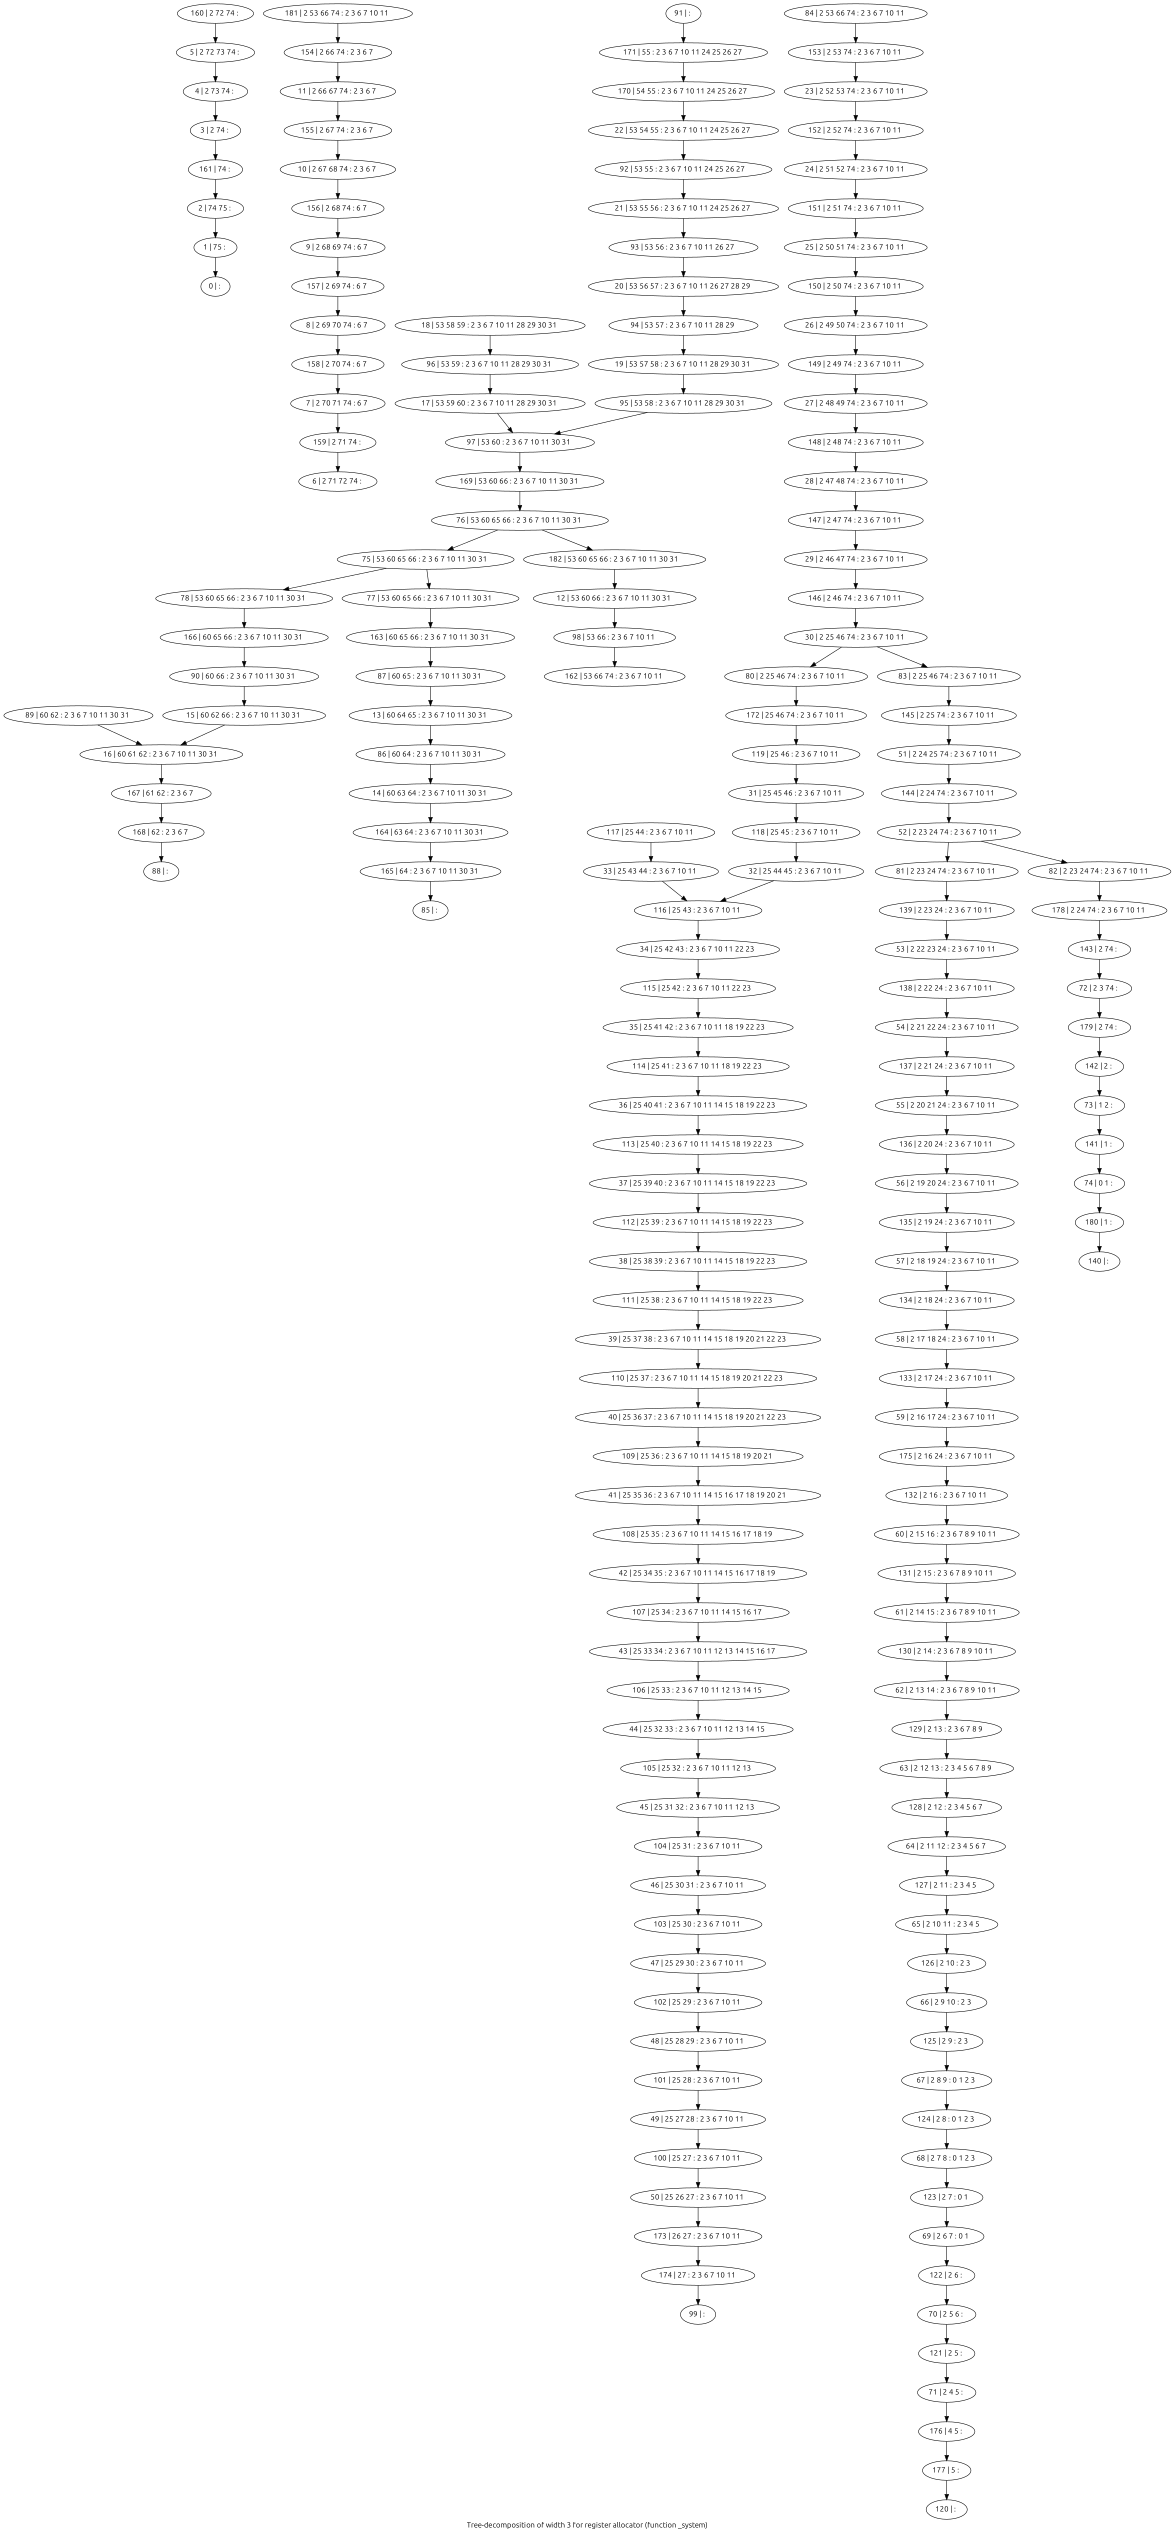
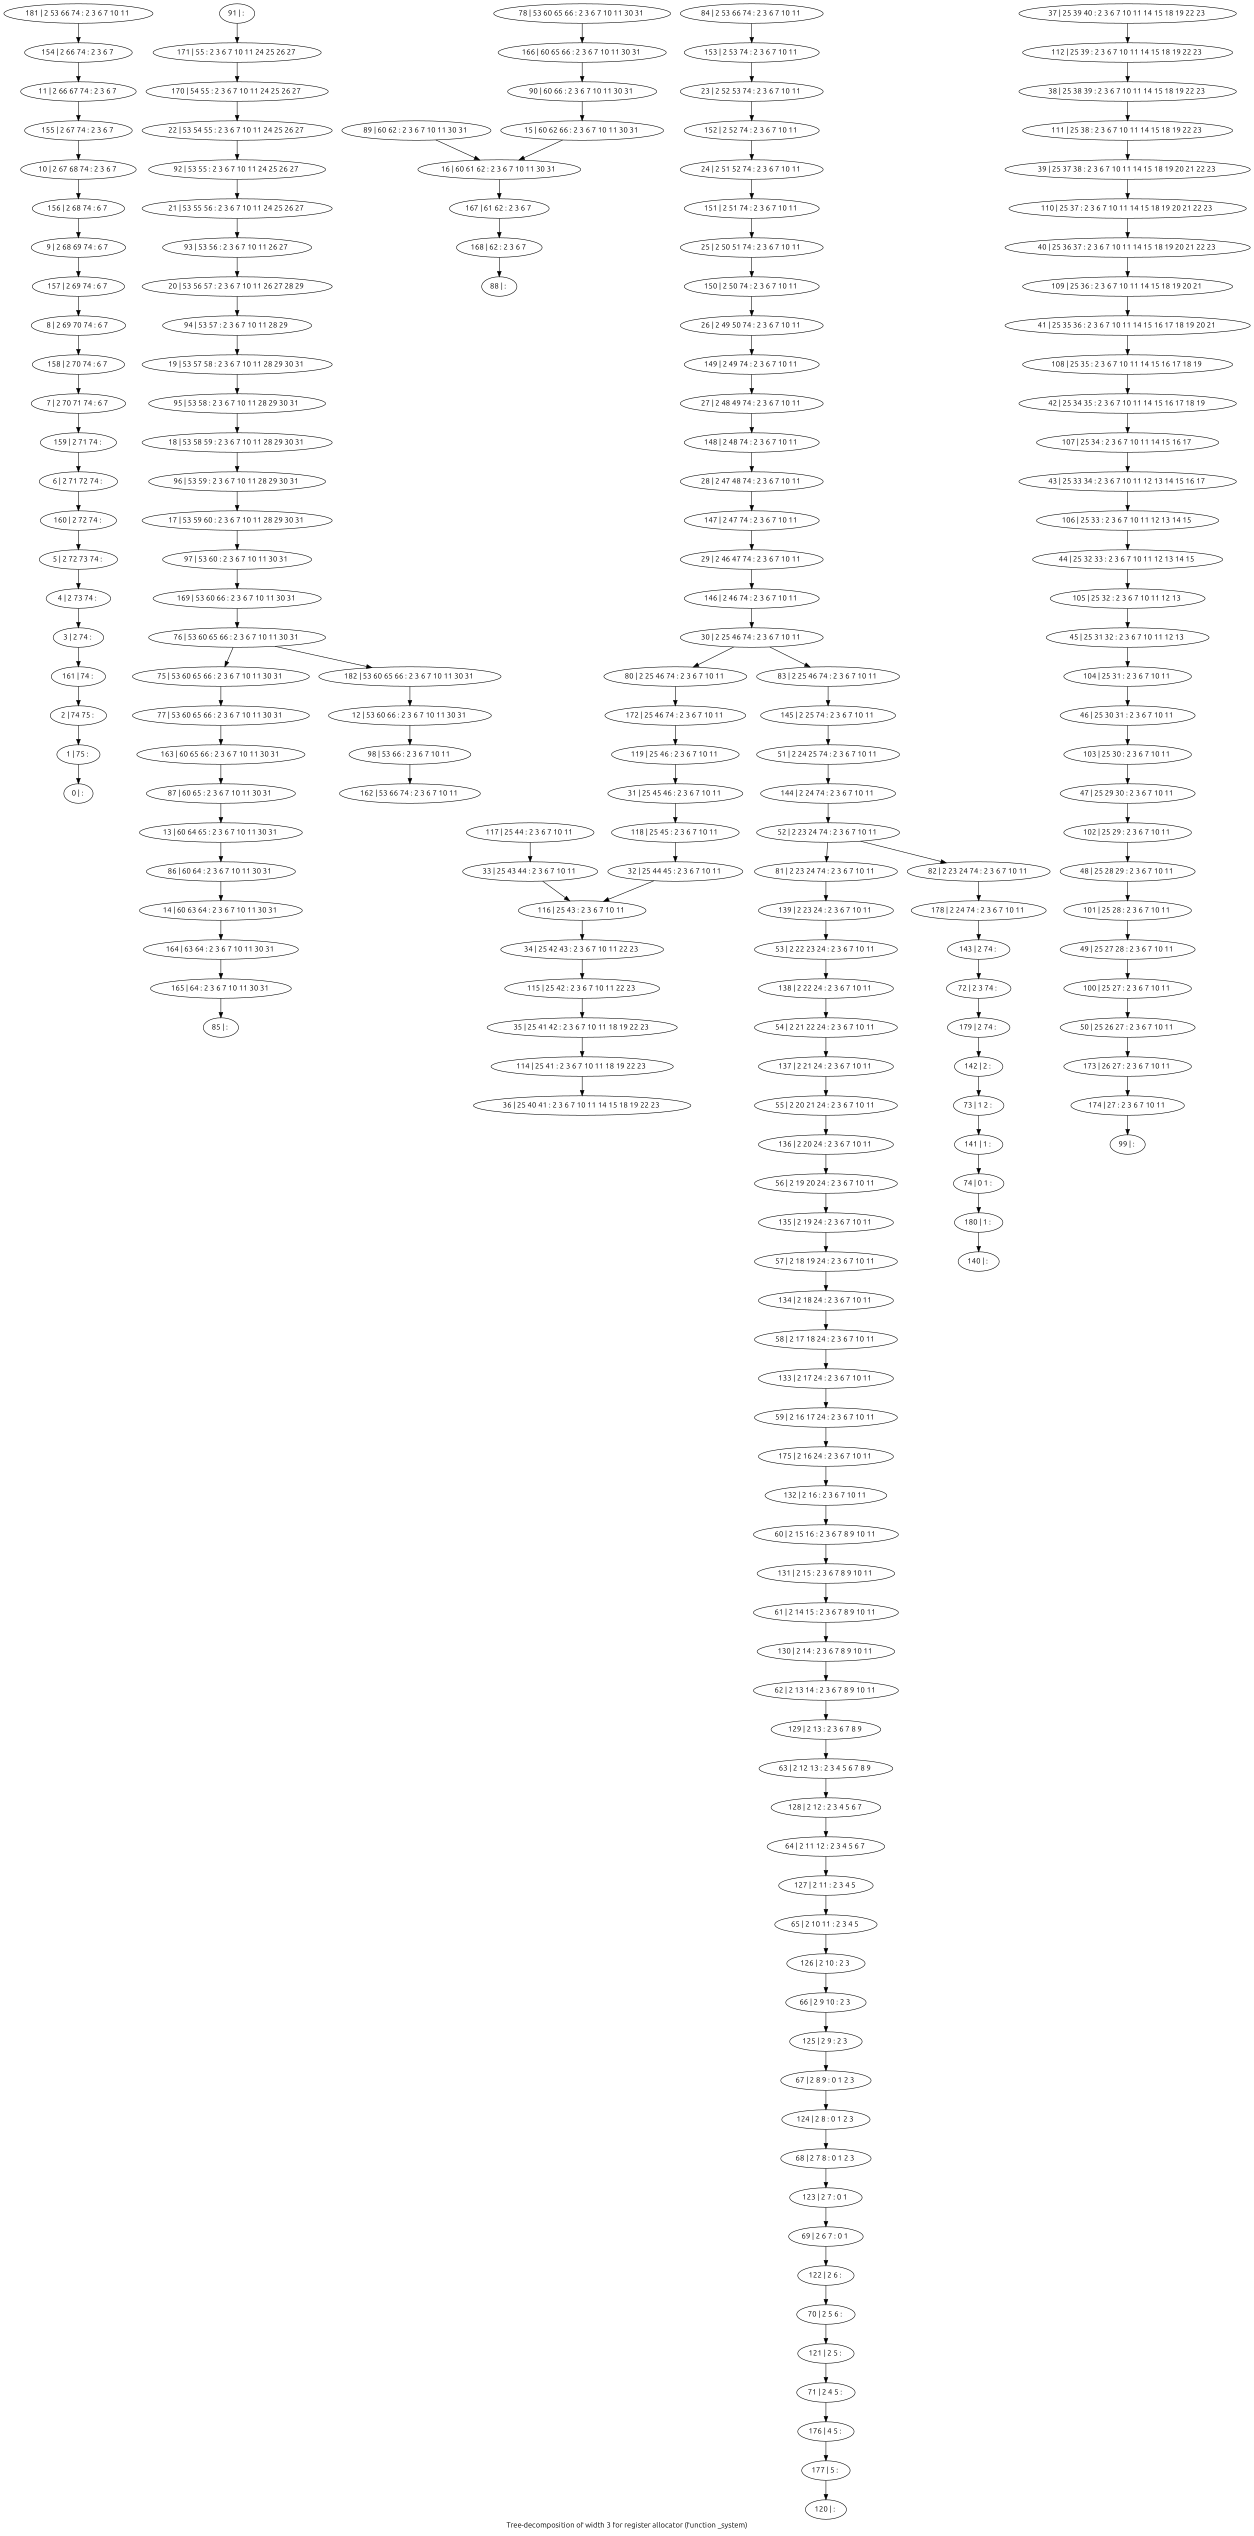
edge "95 | 53 58 : 2 3 6 7 10 11 28 29 30 31" -> "97 | 53 60 : 2 3 6 7 10 11 30 31": now "95 | 53 58 : 2 3 6 7 10 11 28 29 30 31" -> "18 | 53 58 59 : 2 3 6 7 10 11 28 29 30 31"
edge "6 | 2 71 72 74 :" -> "160 | 2 72 74 :": added
edge "75 | 53 60 65 66 : 2 3 6 7 10 11 30 31" -> "78 | 53 60 65 66 : 2 3 6 7 10 11 30 31": removed
node "113 | 25 40 : 2 3 6 7 10 11 14 15 18 19 22 23": removed
